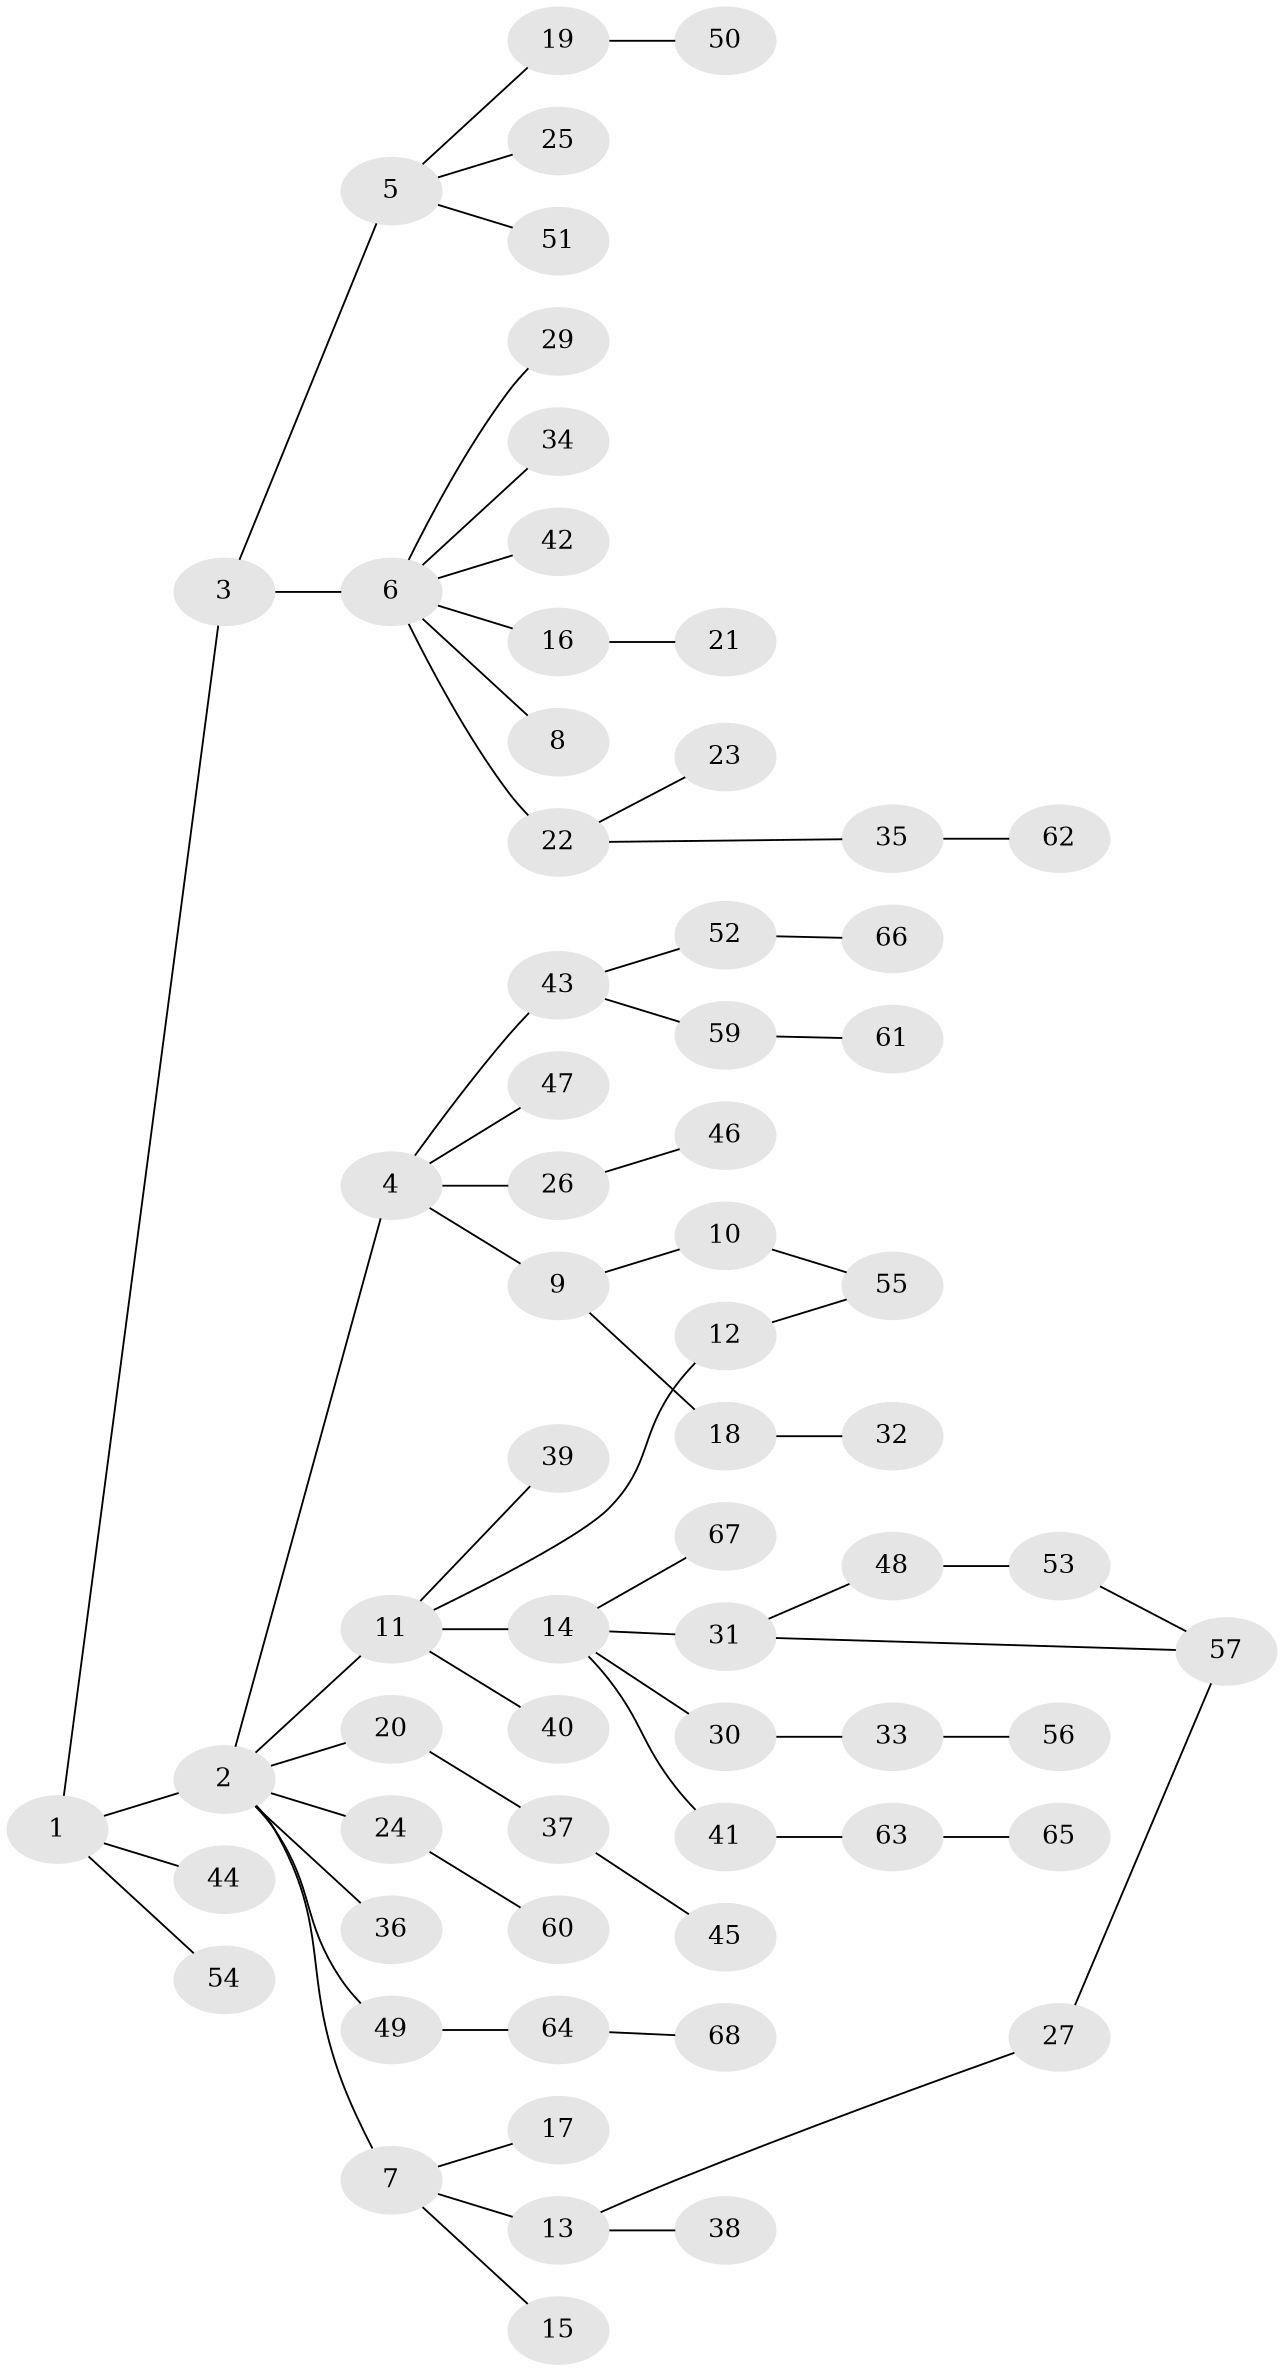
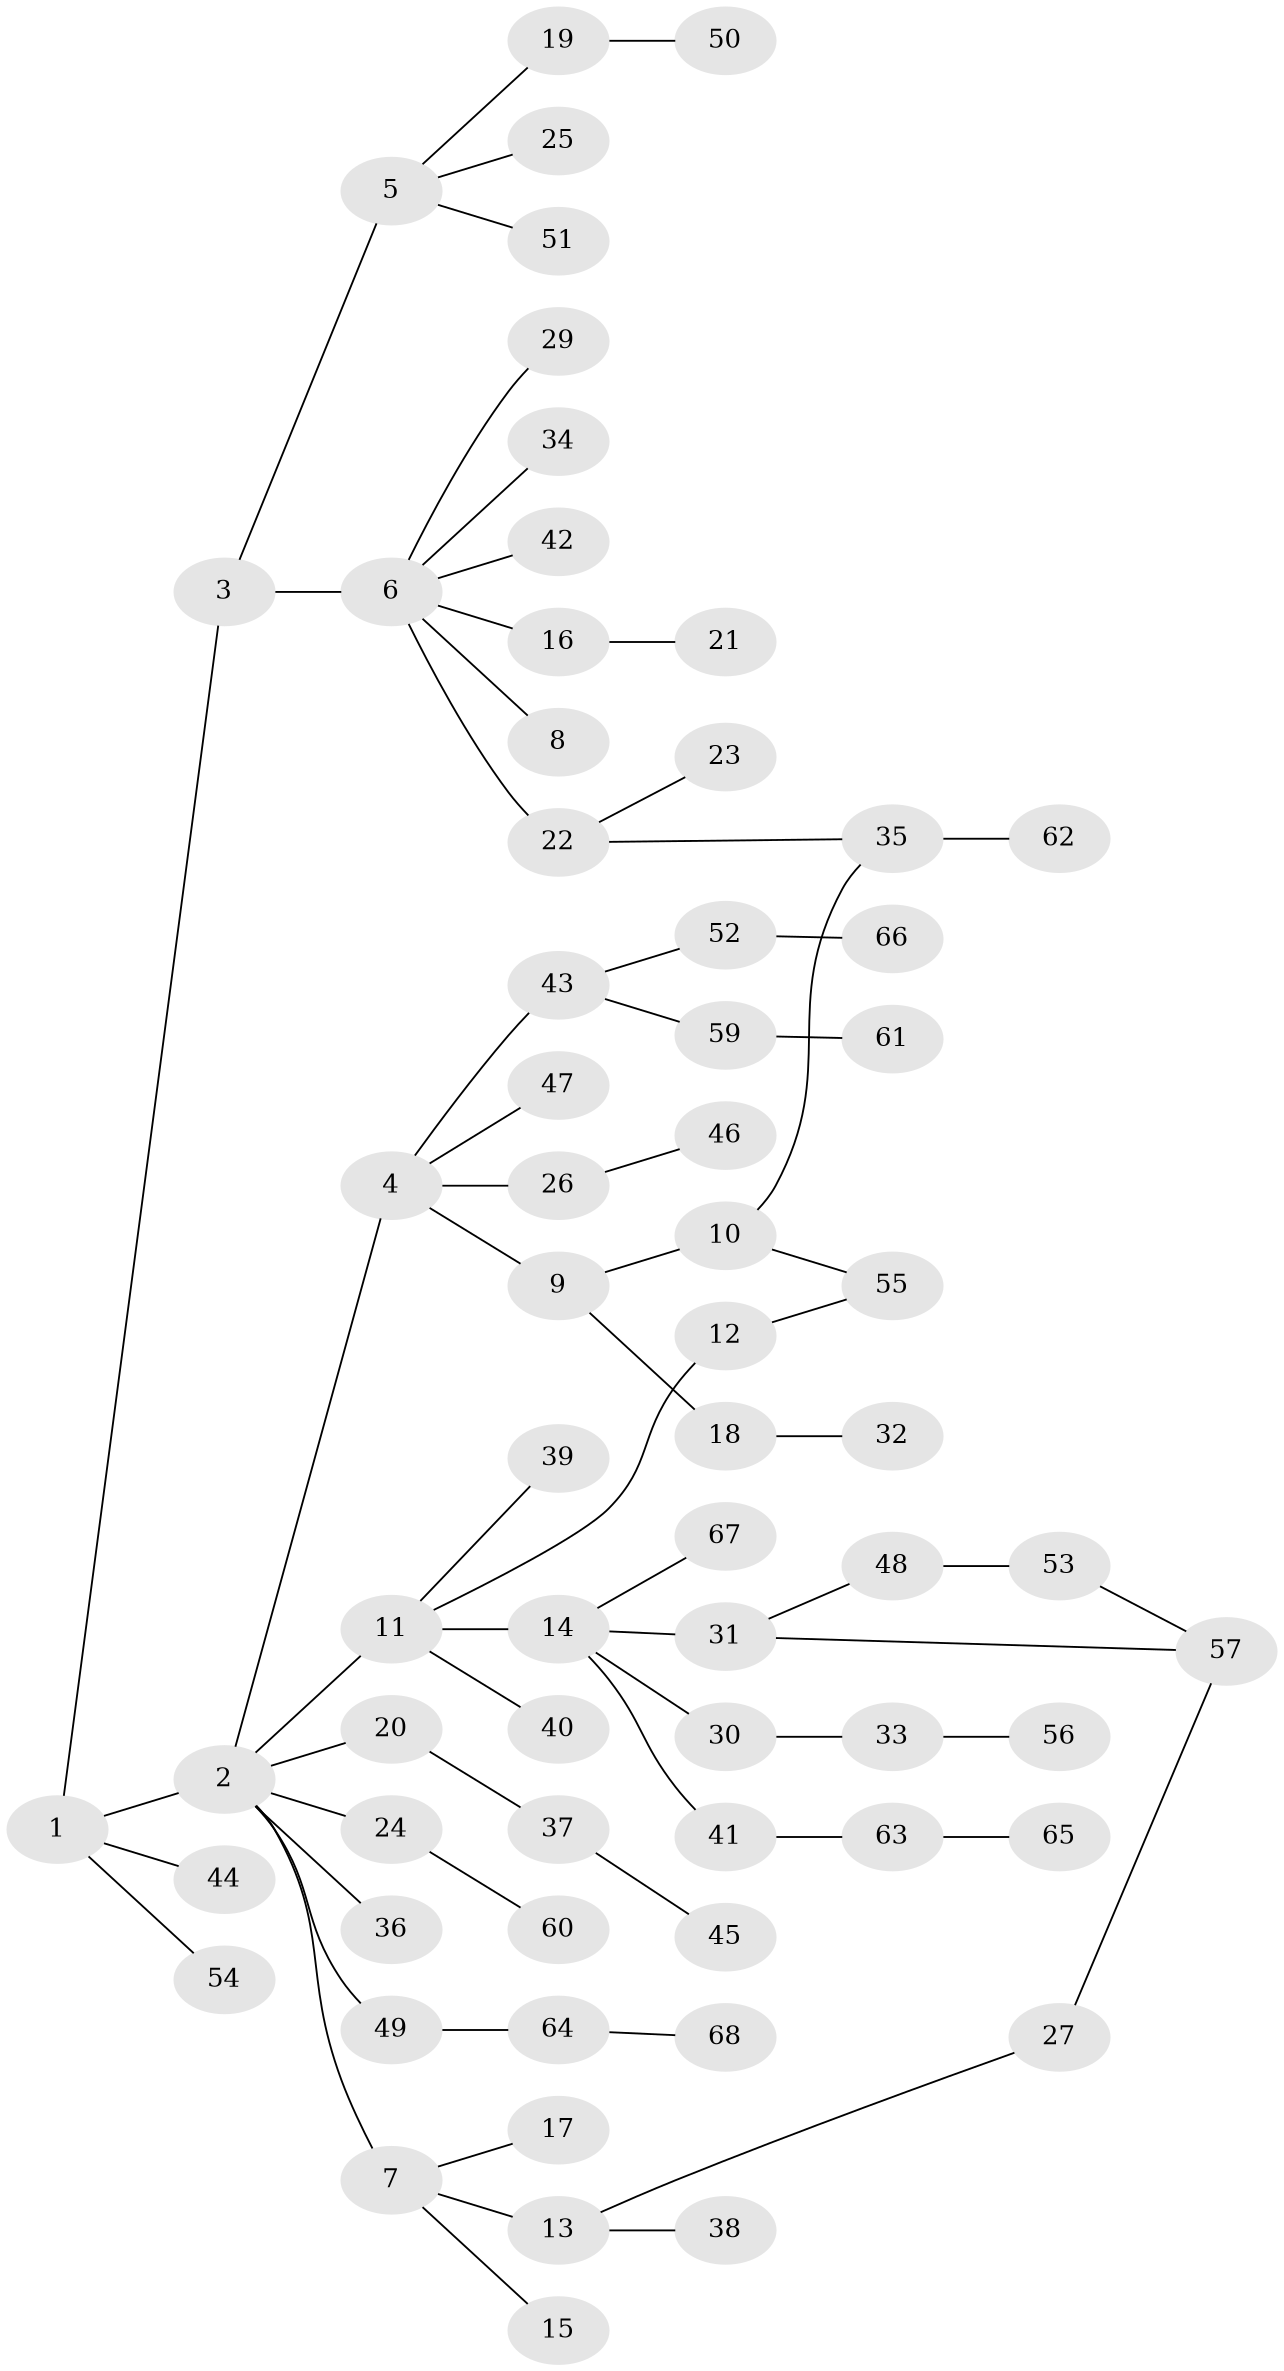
edge "35" -- "10": added
